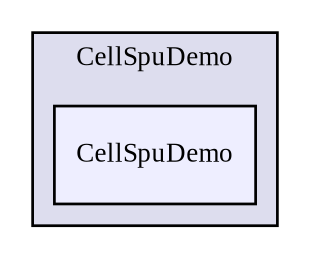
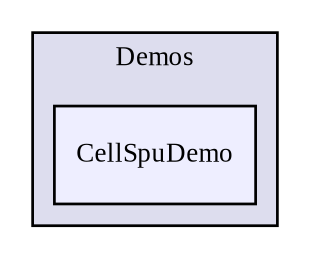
cluster "CellSpuDemo": label "CellSpuDemo" -> "Demos"
